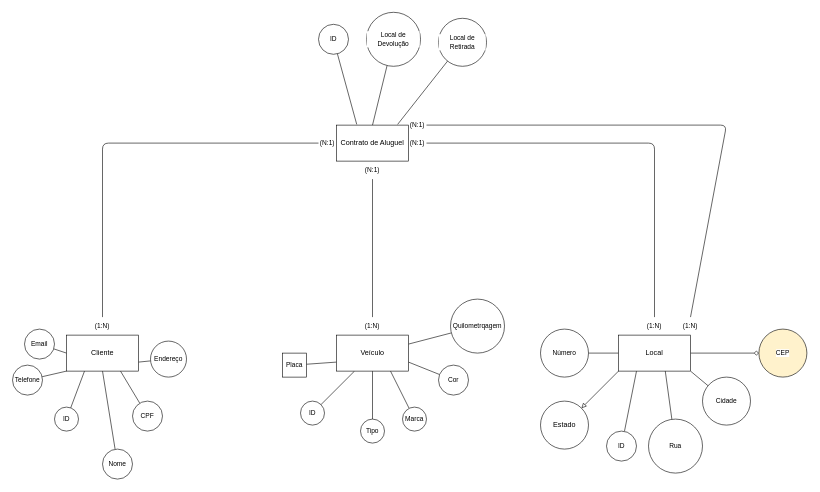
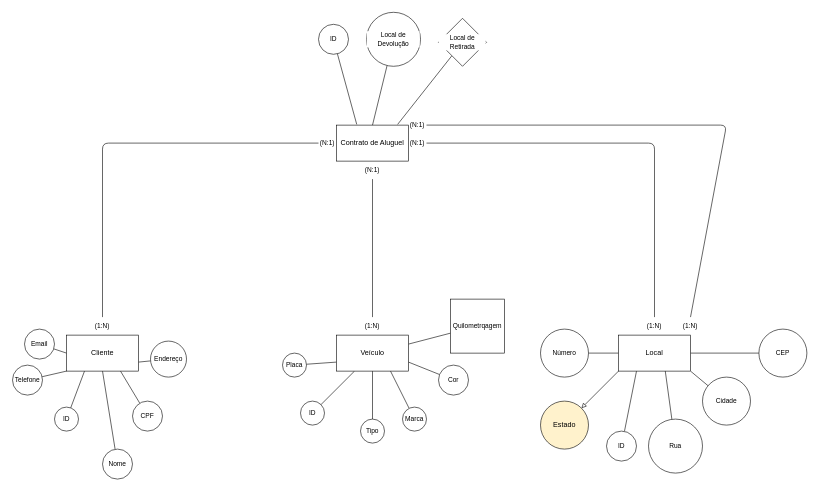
node "Local de Retirada": shape ellipse -> diamond
node "Quilometrqagem": shape ellipse -> rectangle
edge "Local" -> "CEP": arrowhead diamond -> none
node "CEP": fillcolor #fff2cc -> #ffffff
node "Placa": shape rectangle -> ellipse
node "Estado": fillcolor #ffffff -> #fff2cc
